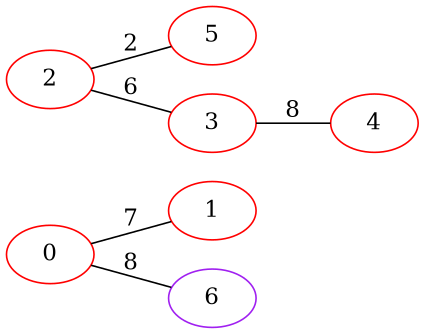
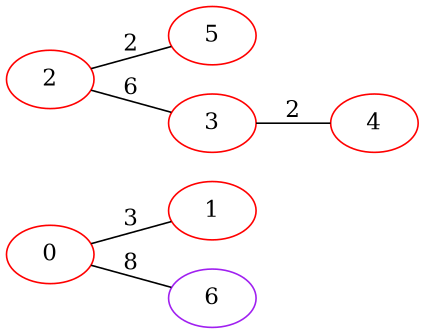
edge "3" -- "4": label "8" -> "2"
edge "1" -- "0": label "7" -> "3"
